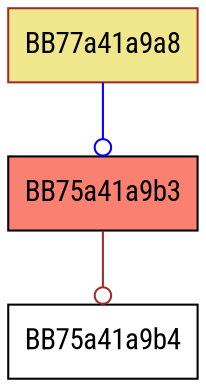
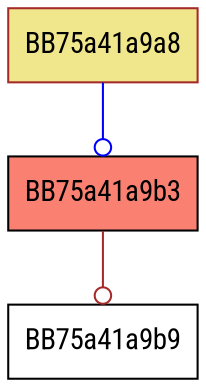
node "BB77a41a9a8": label "BB77a41a9a8" -> "BB75a41a9a8"
node "BB75a41a9b4": label "BB75a41a9b4" -> "BB75a41a9b9"
